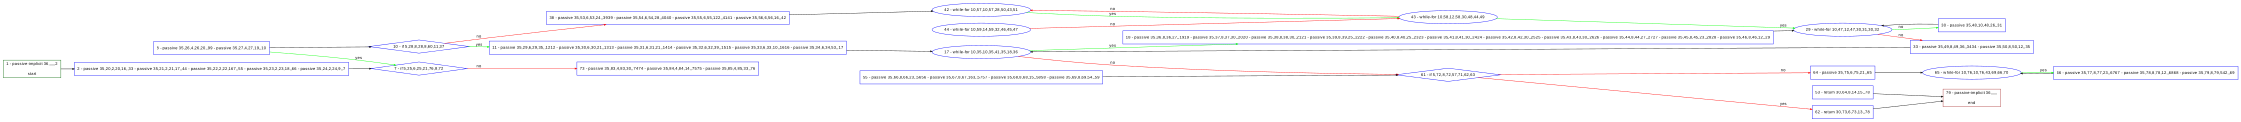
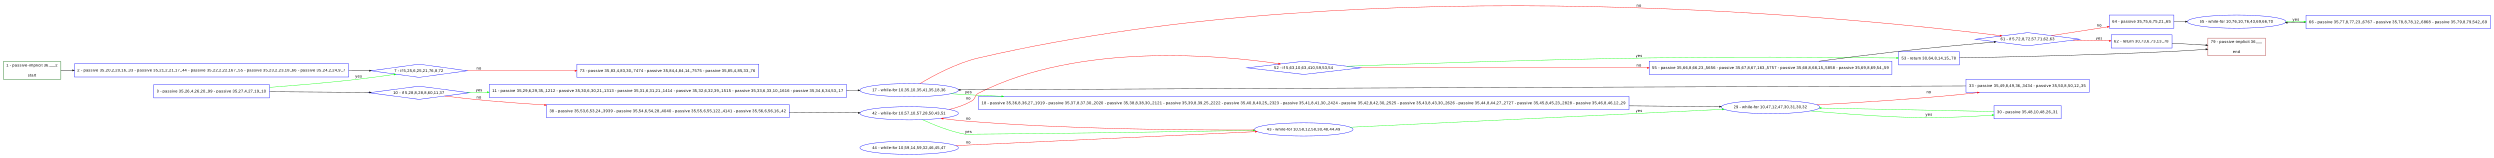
edge "30 - passive 35,48,10,48,26,,31" -> "29 - while-for 10,47,12,47,30,31,30,32": color #000000 -> #00ff00
edge "29 - while-for 10,47,12,47,30,31,30,32" -> "30 - passive 35,48,10,48,26,,31": label "no" -> "yes"
node "52 - if 5,63,10,63,410,59,53,54": added
